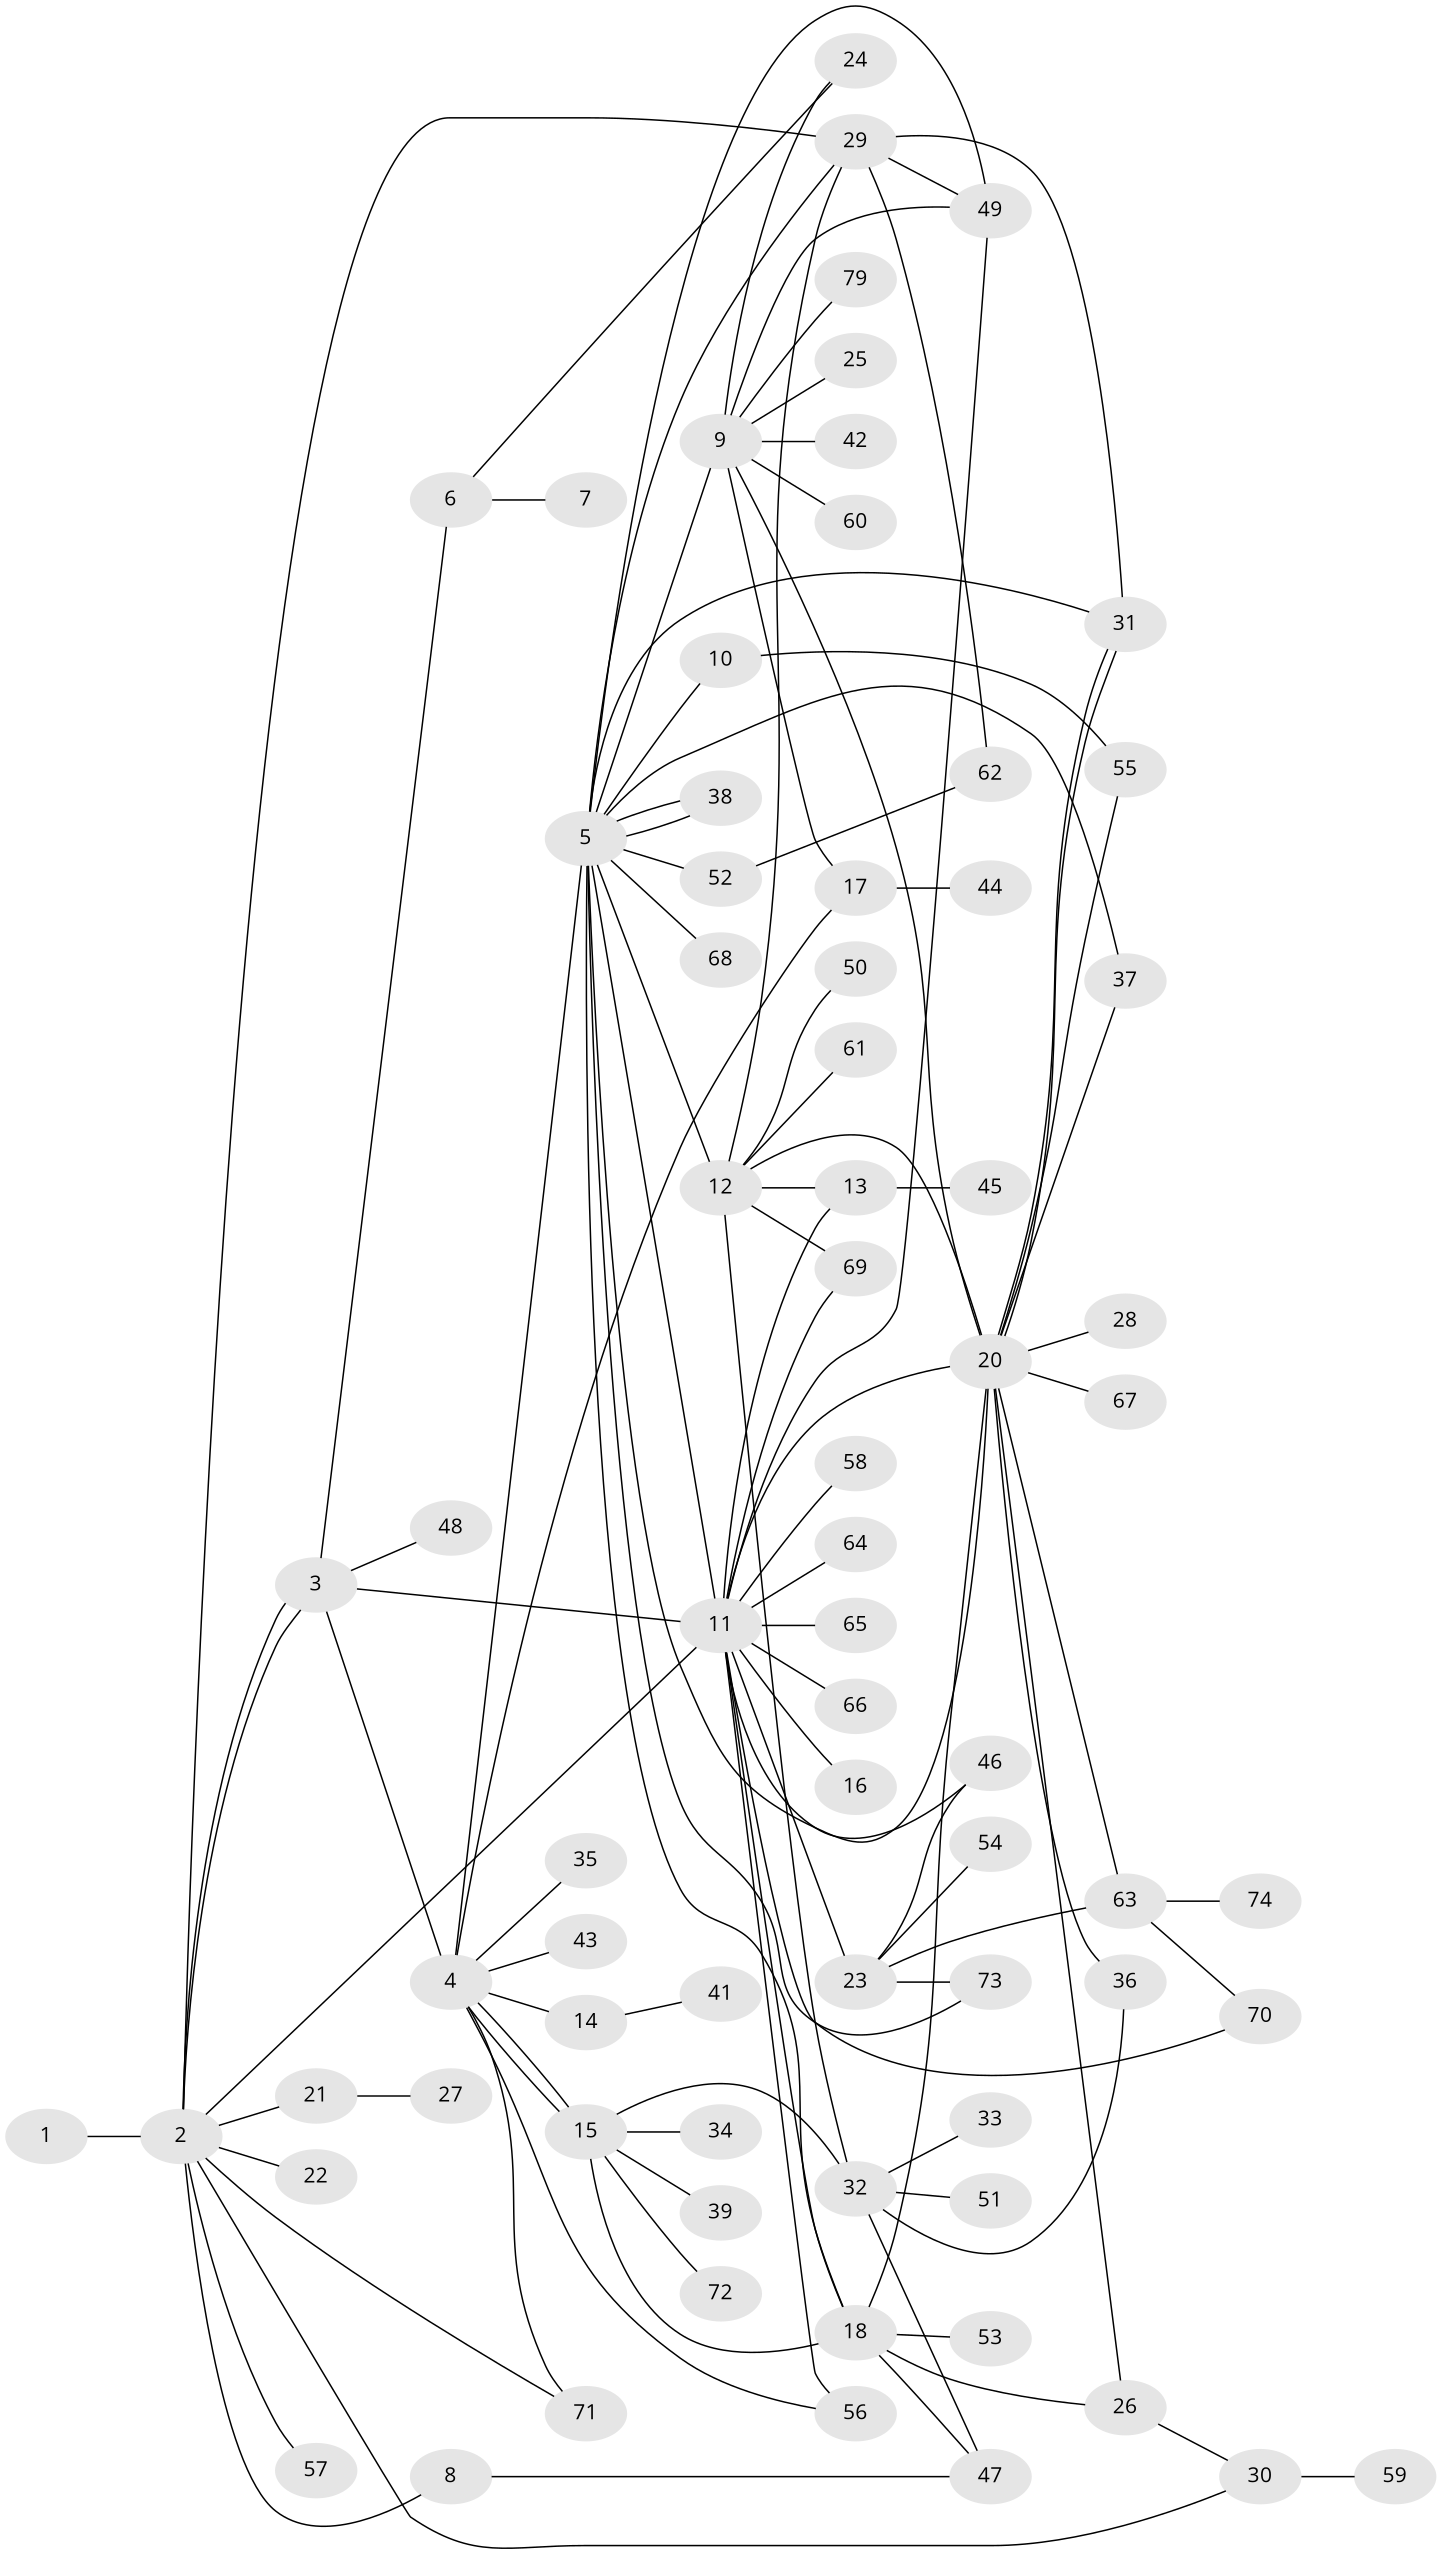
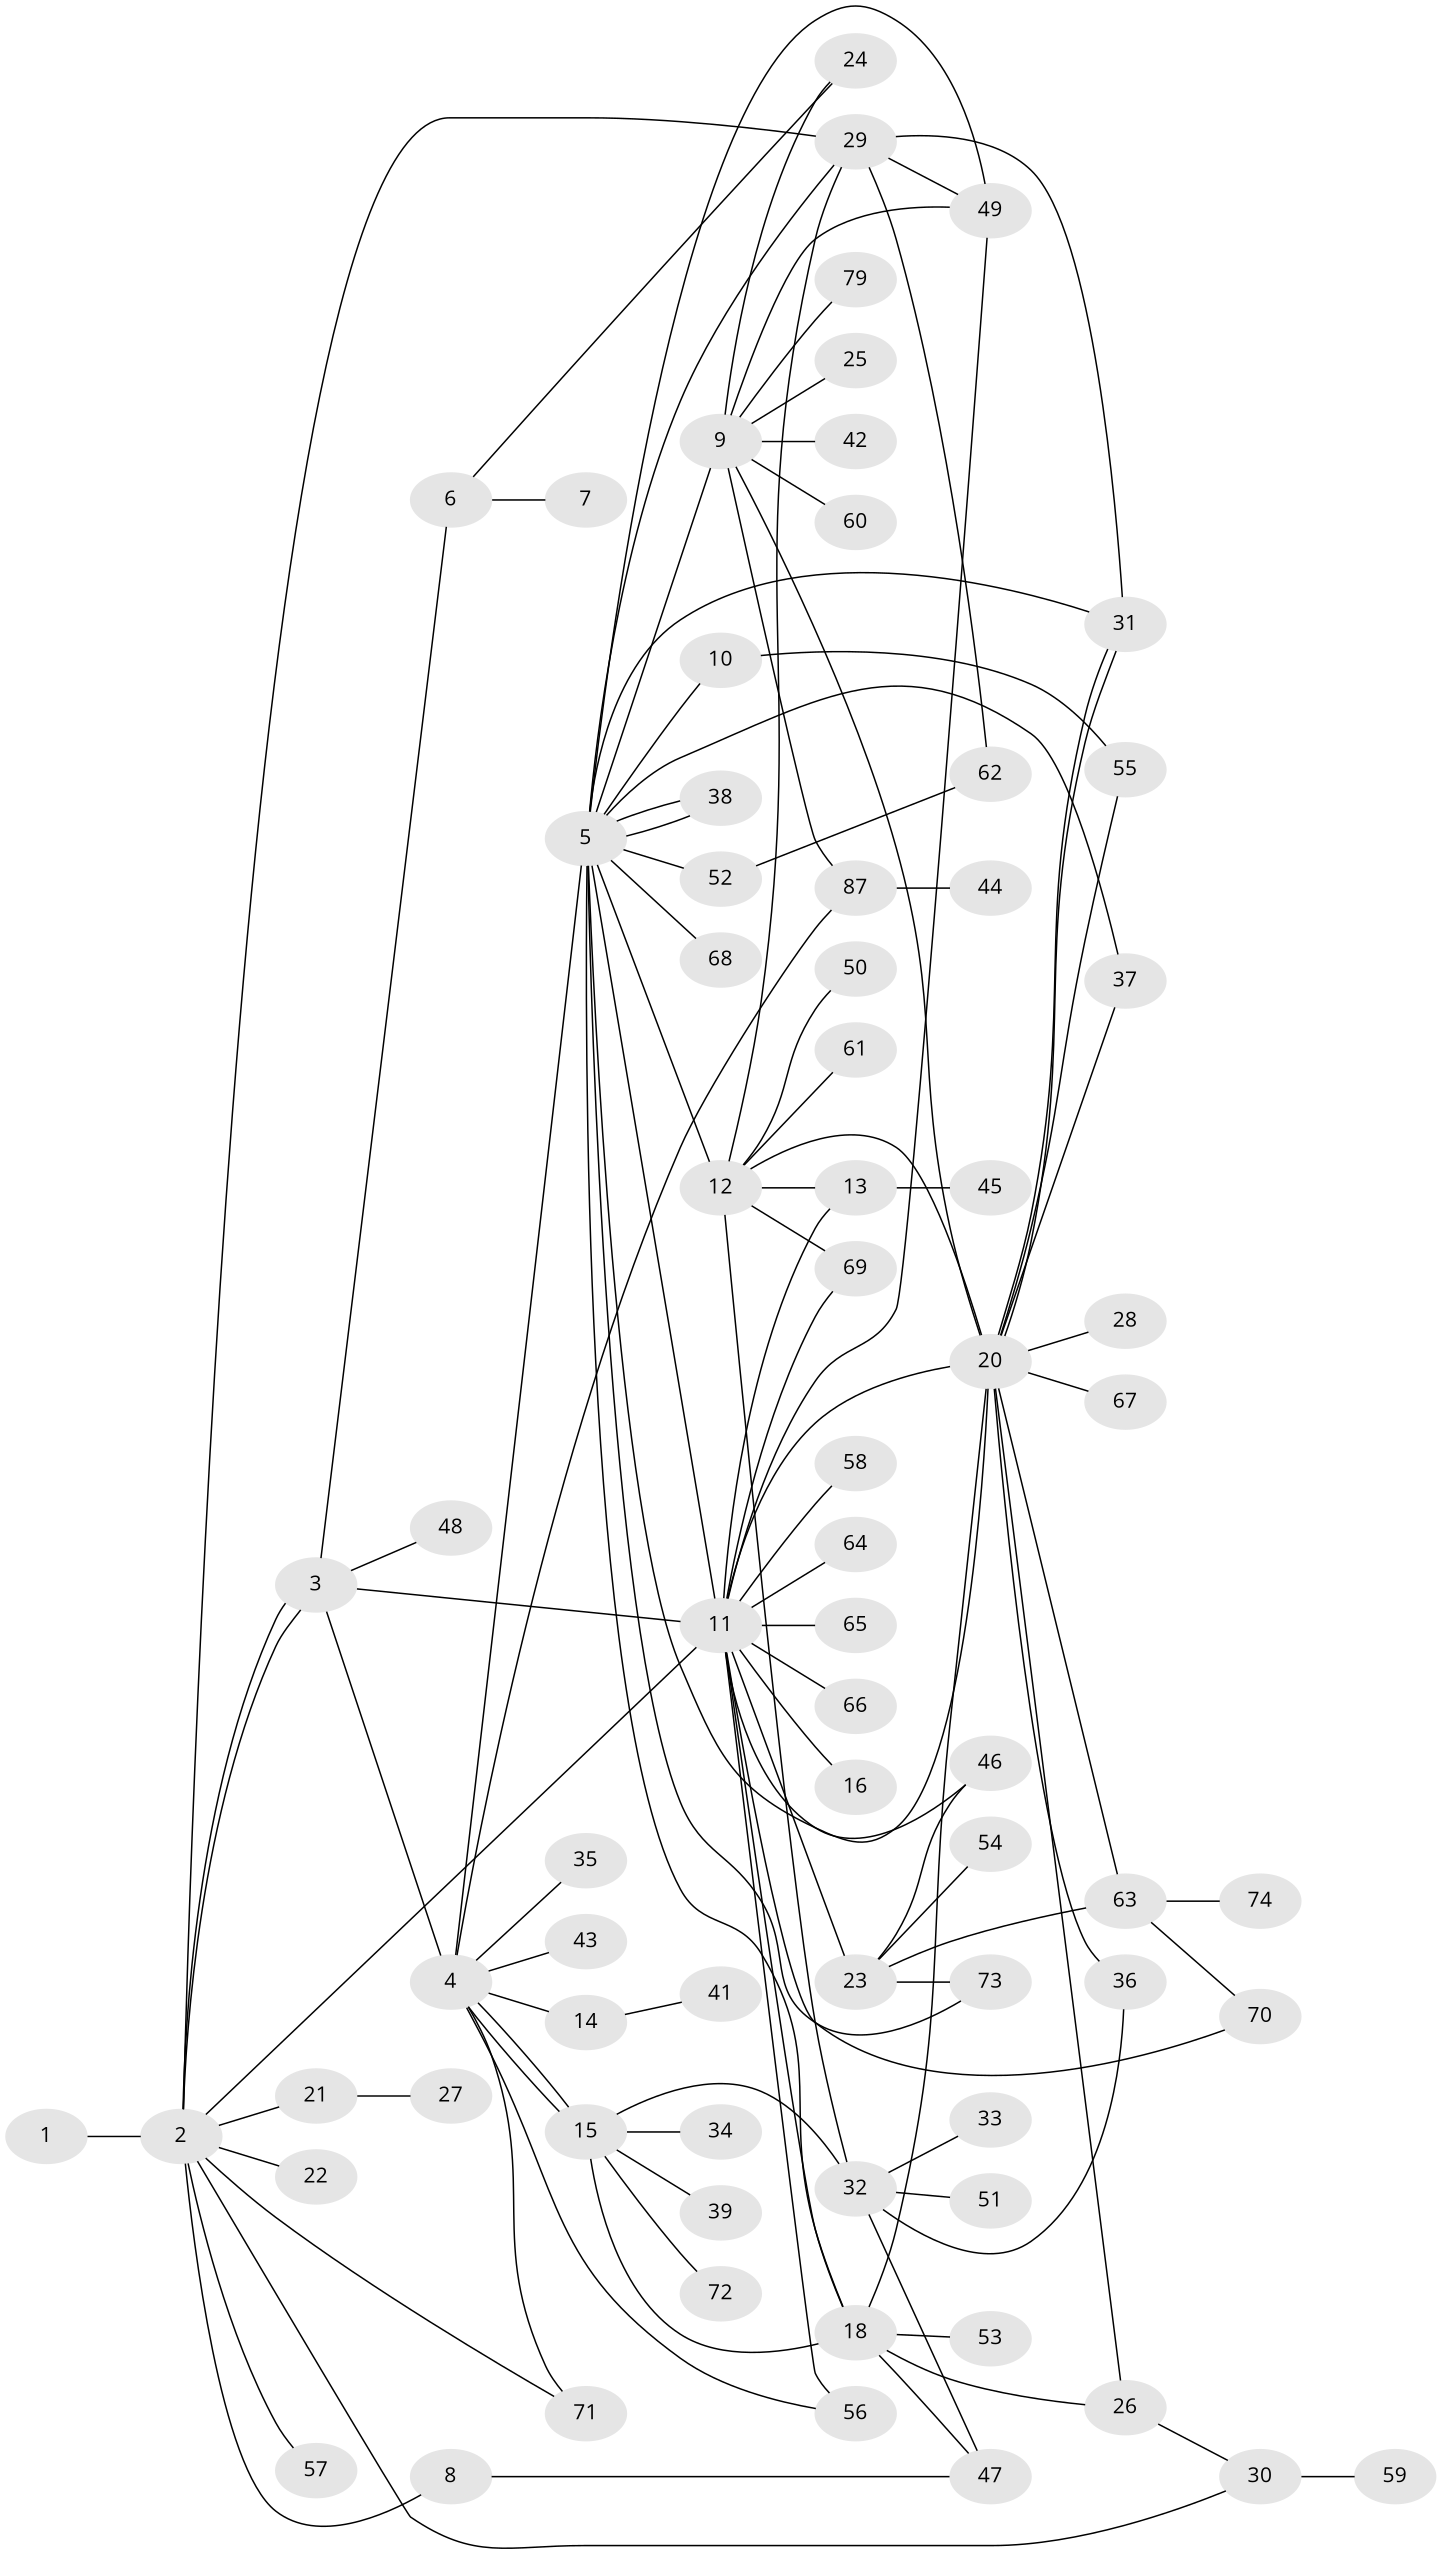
node "17": label "17" -> "87"
